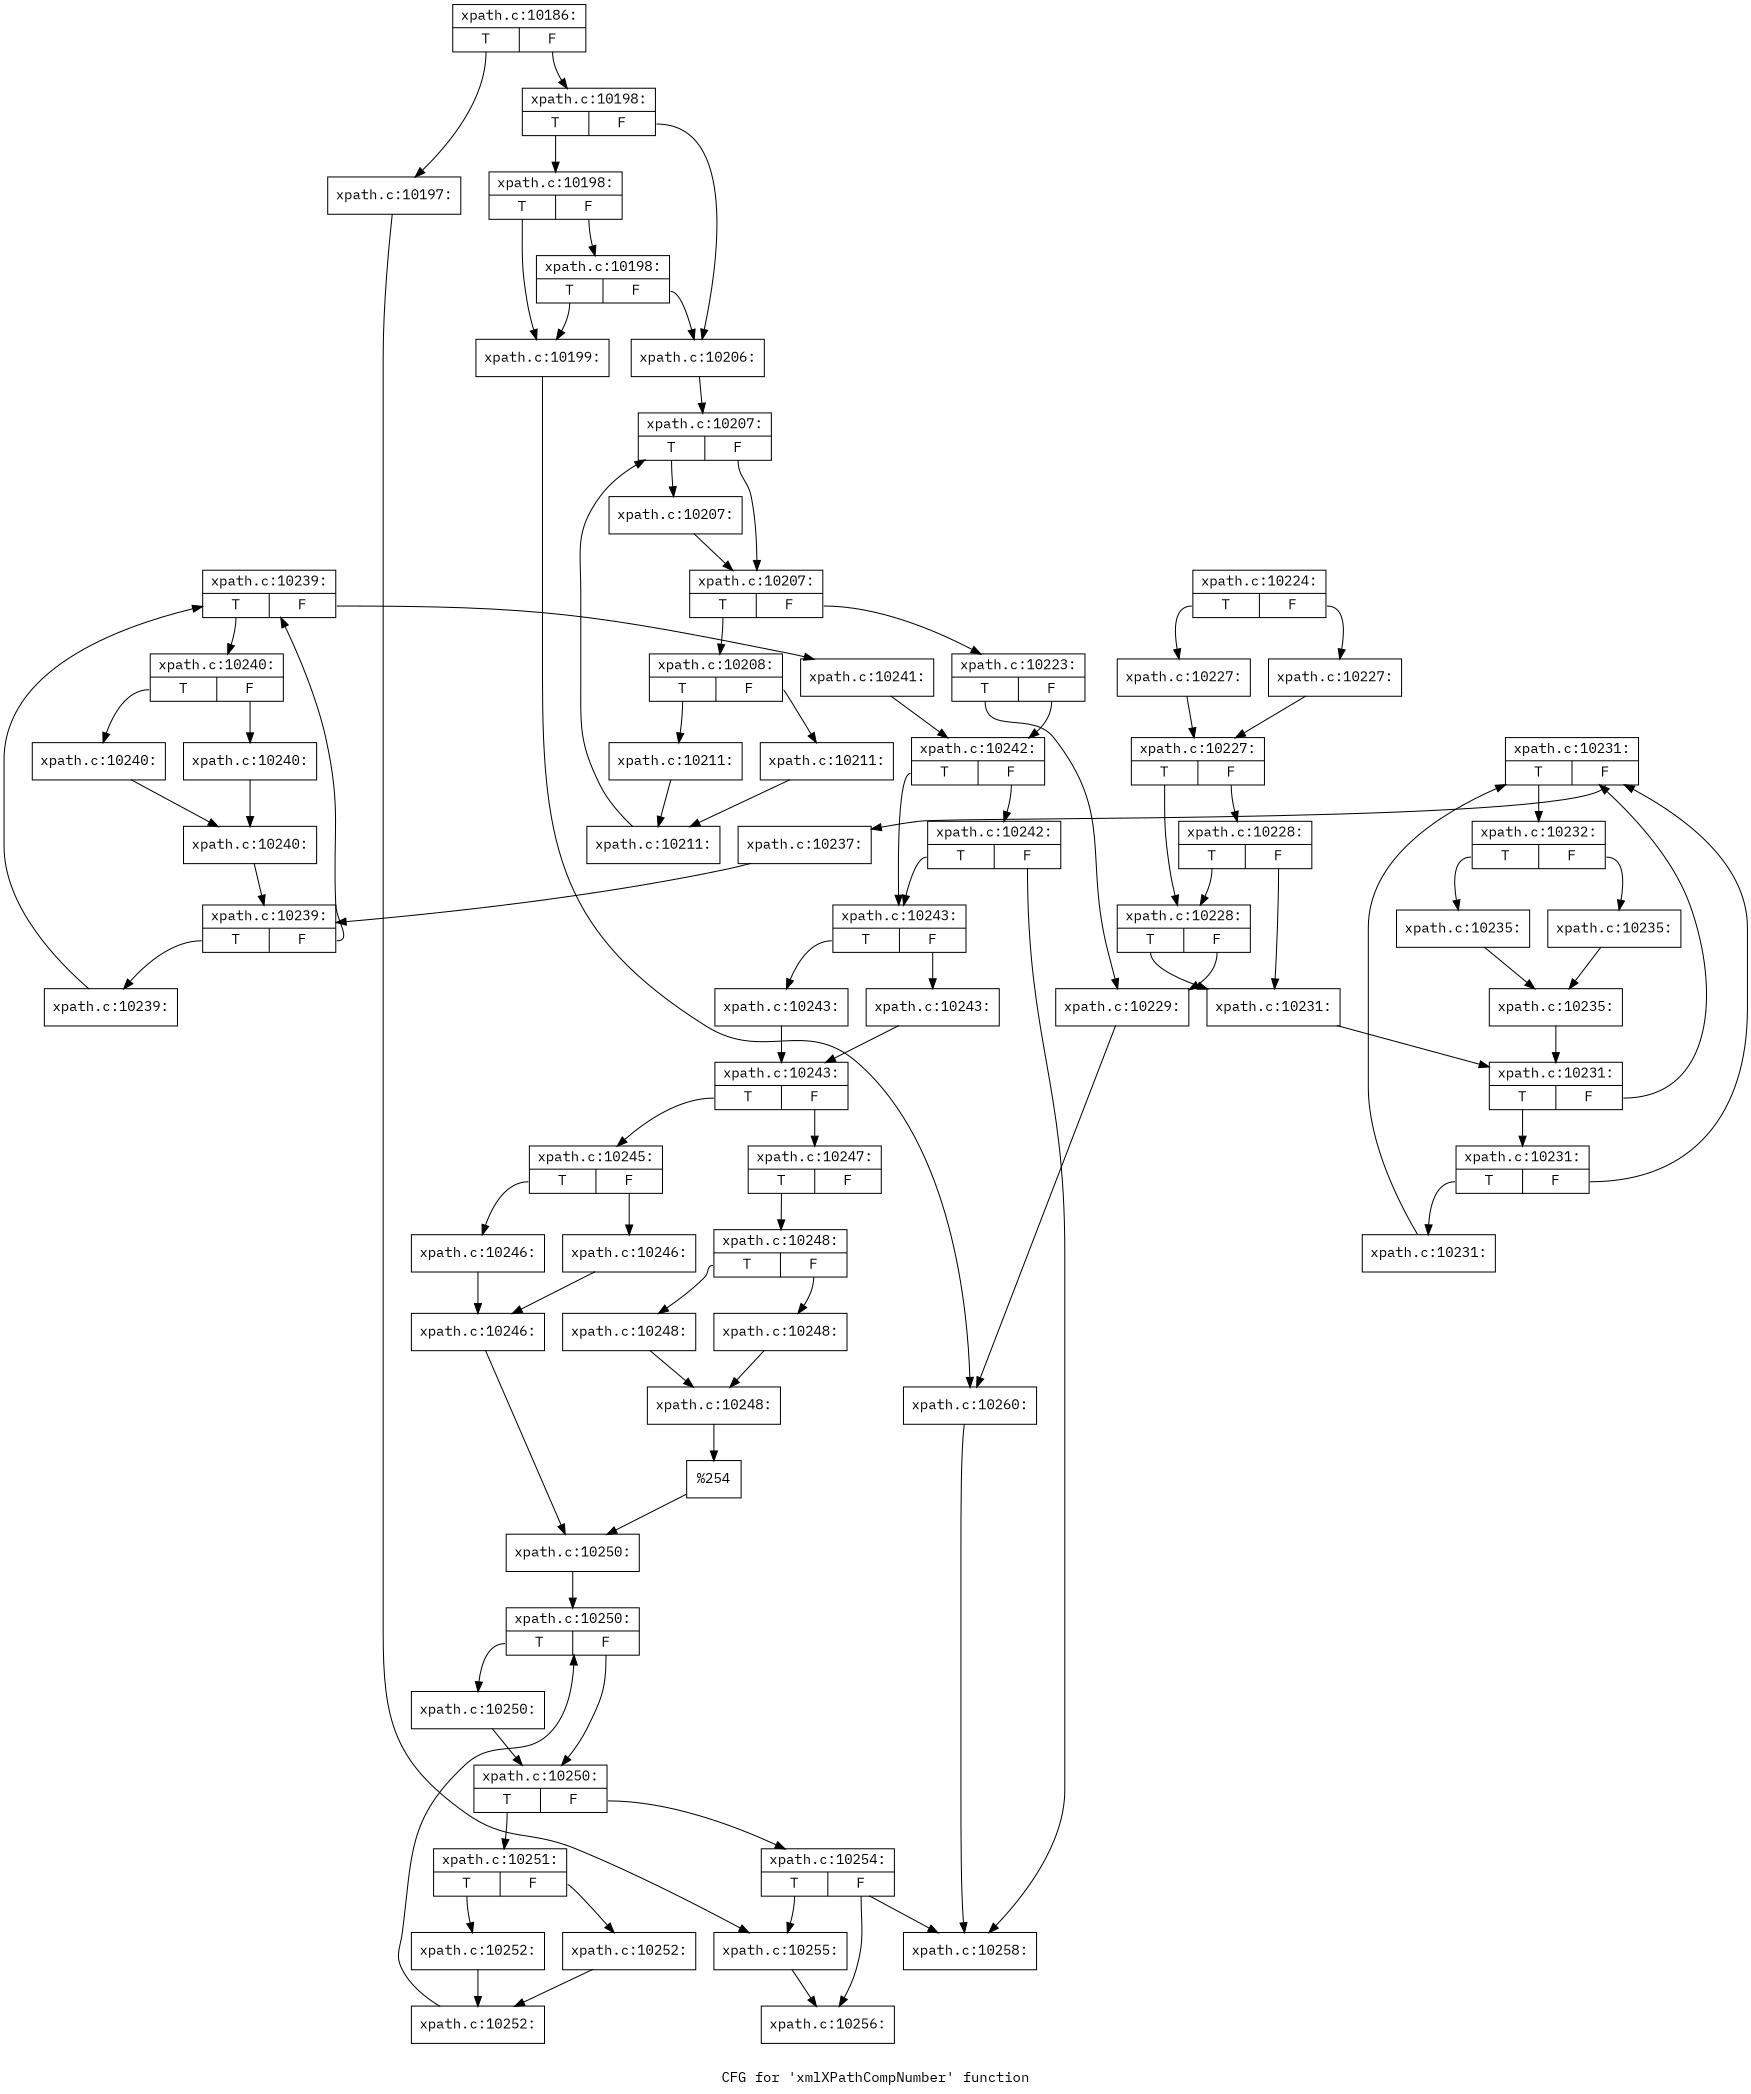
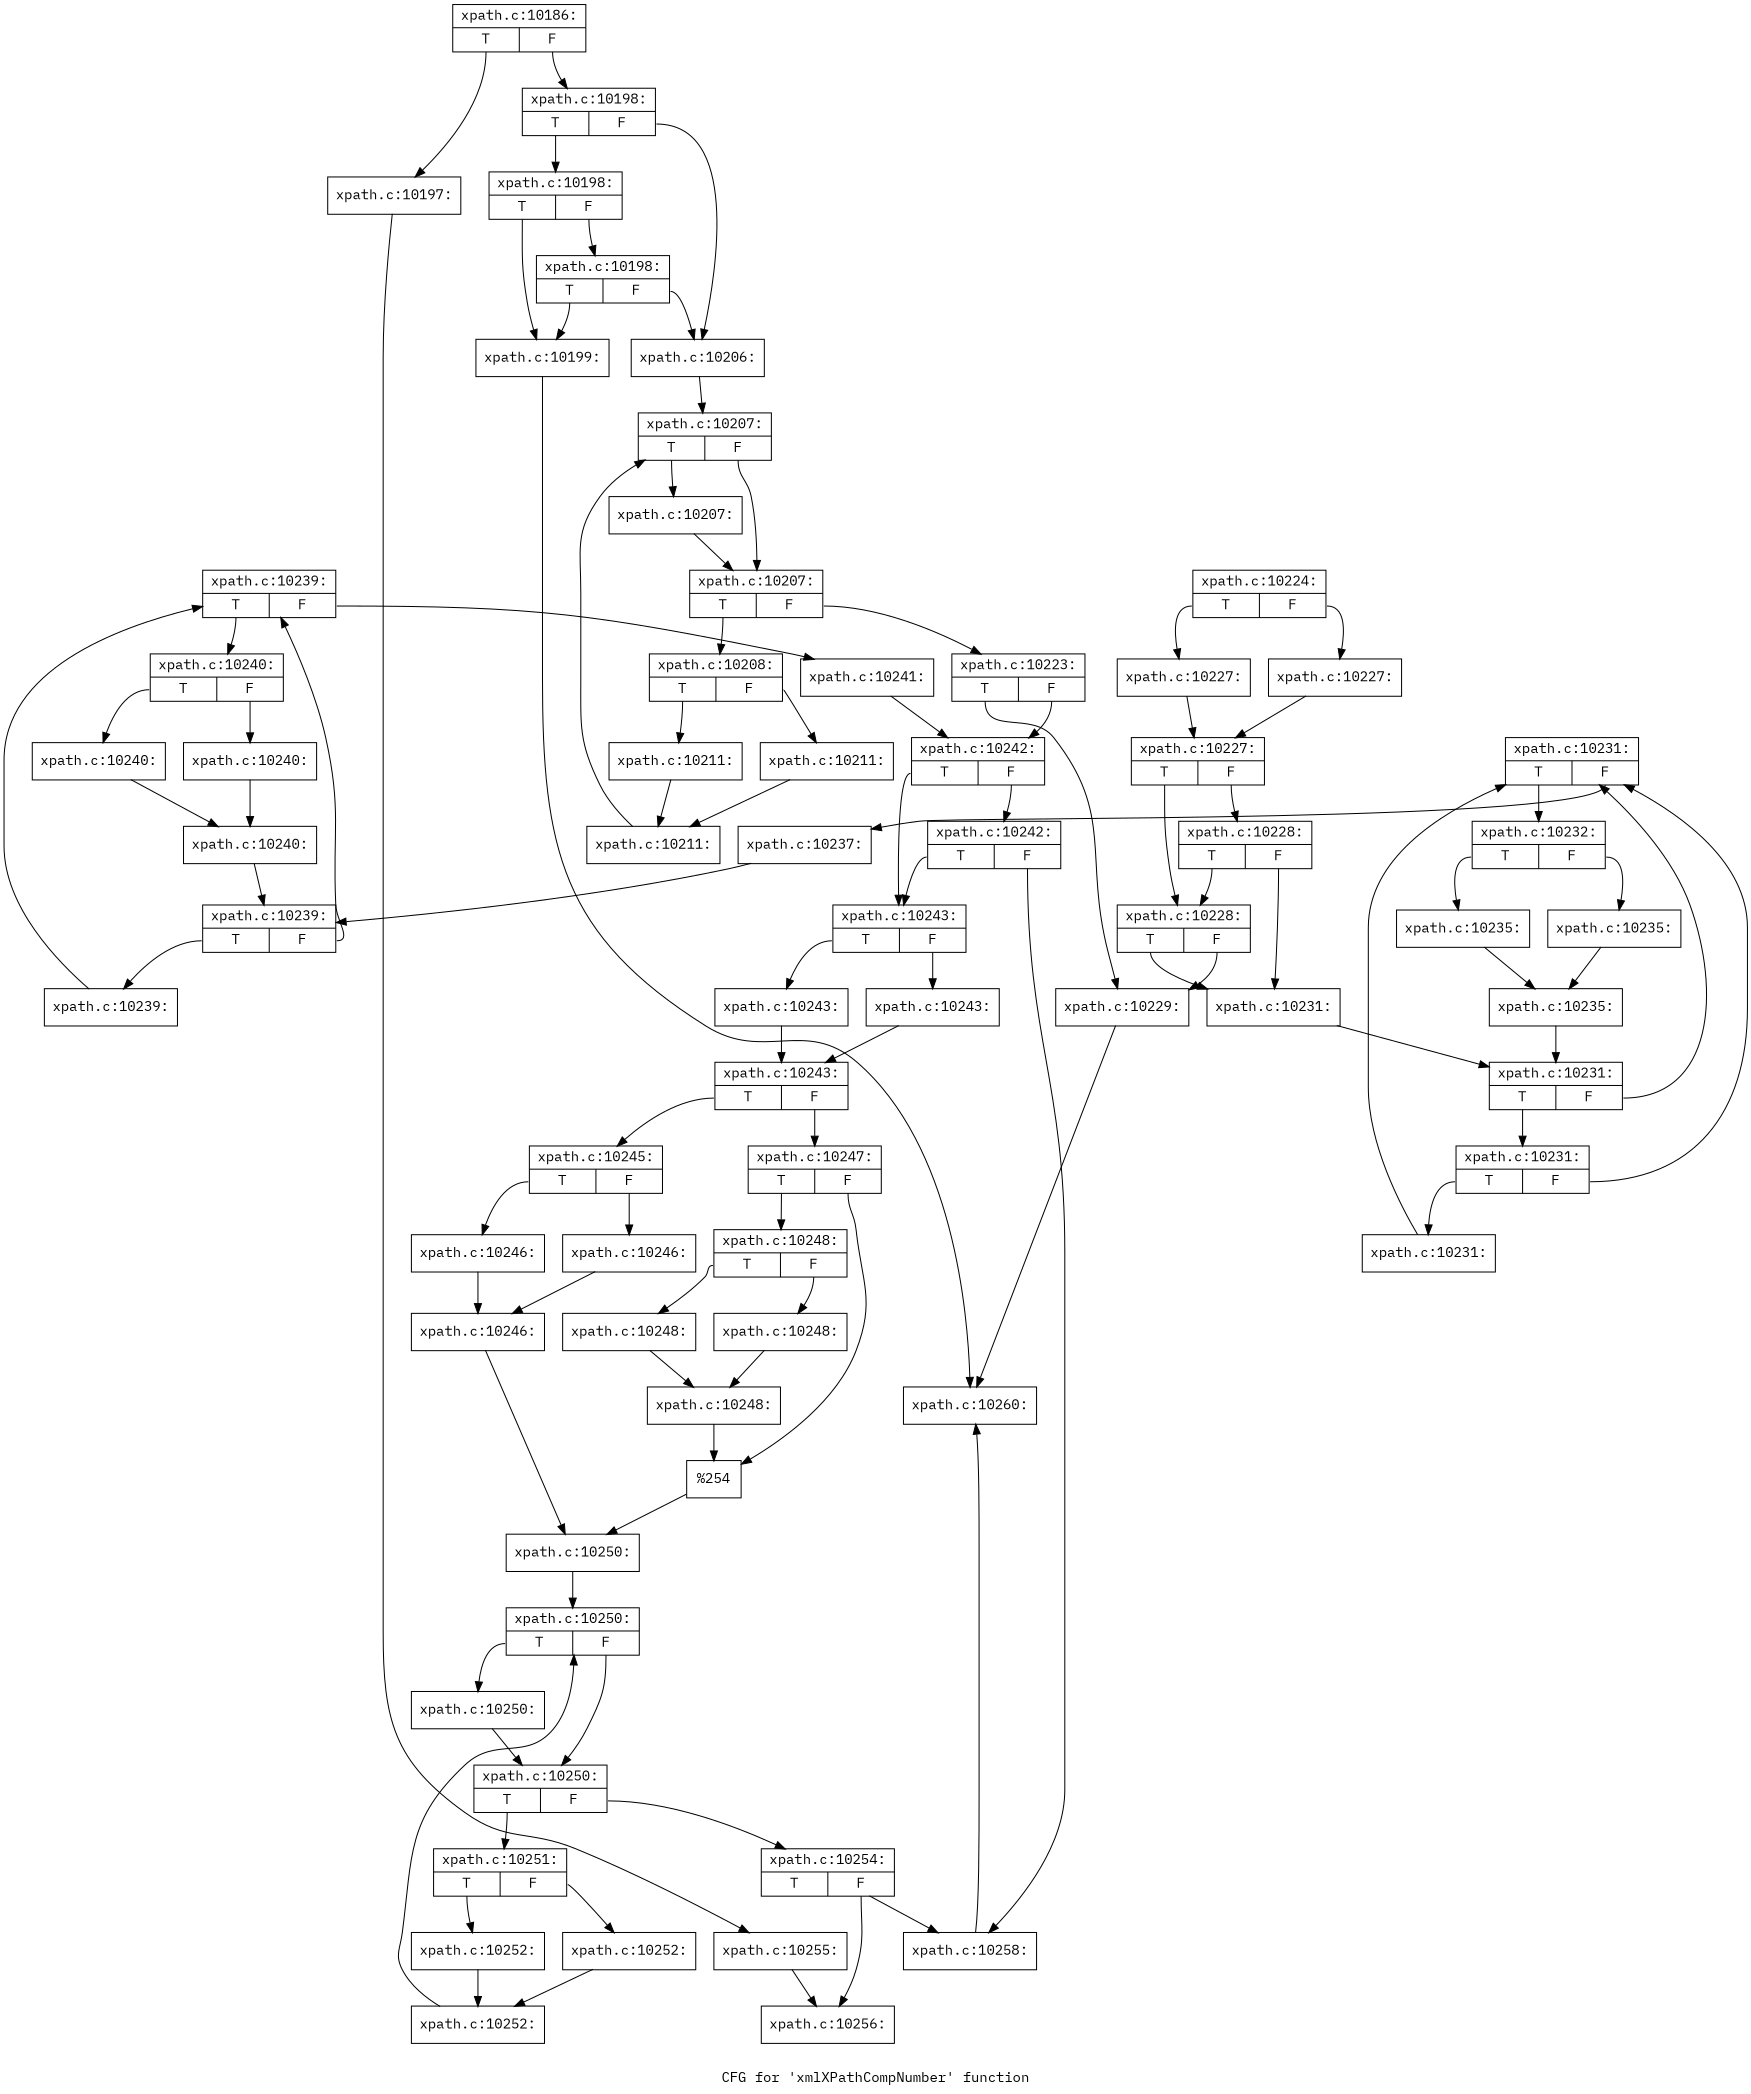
edge "xpath.c:10247:" -> "%254": added
edge "xpath.c:10260:" -> "xpath.c:10258:": reversed
edge "xpath.c:10254:" -> "xpath.c:10255:": removed
